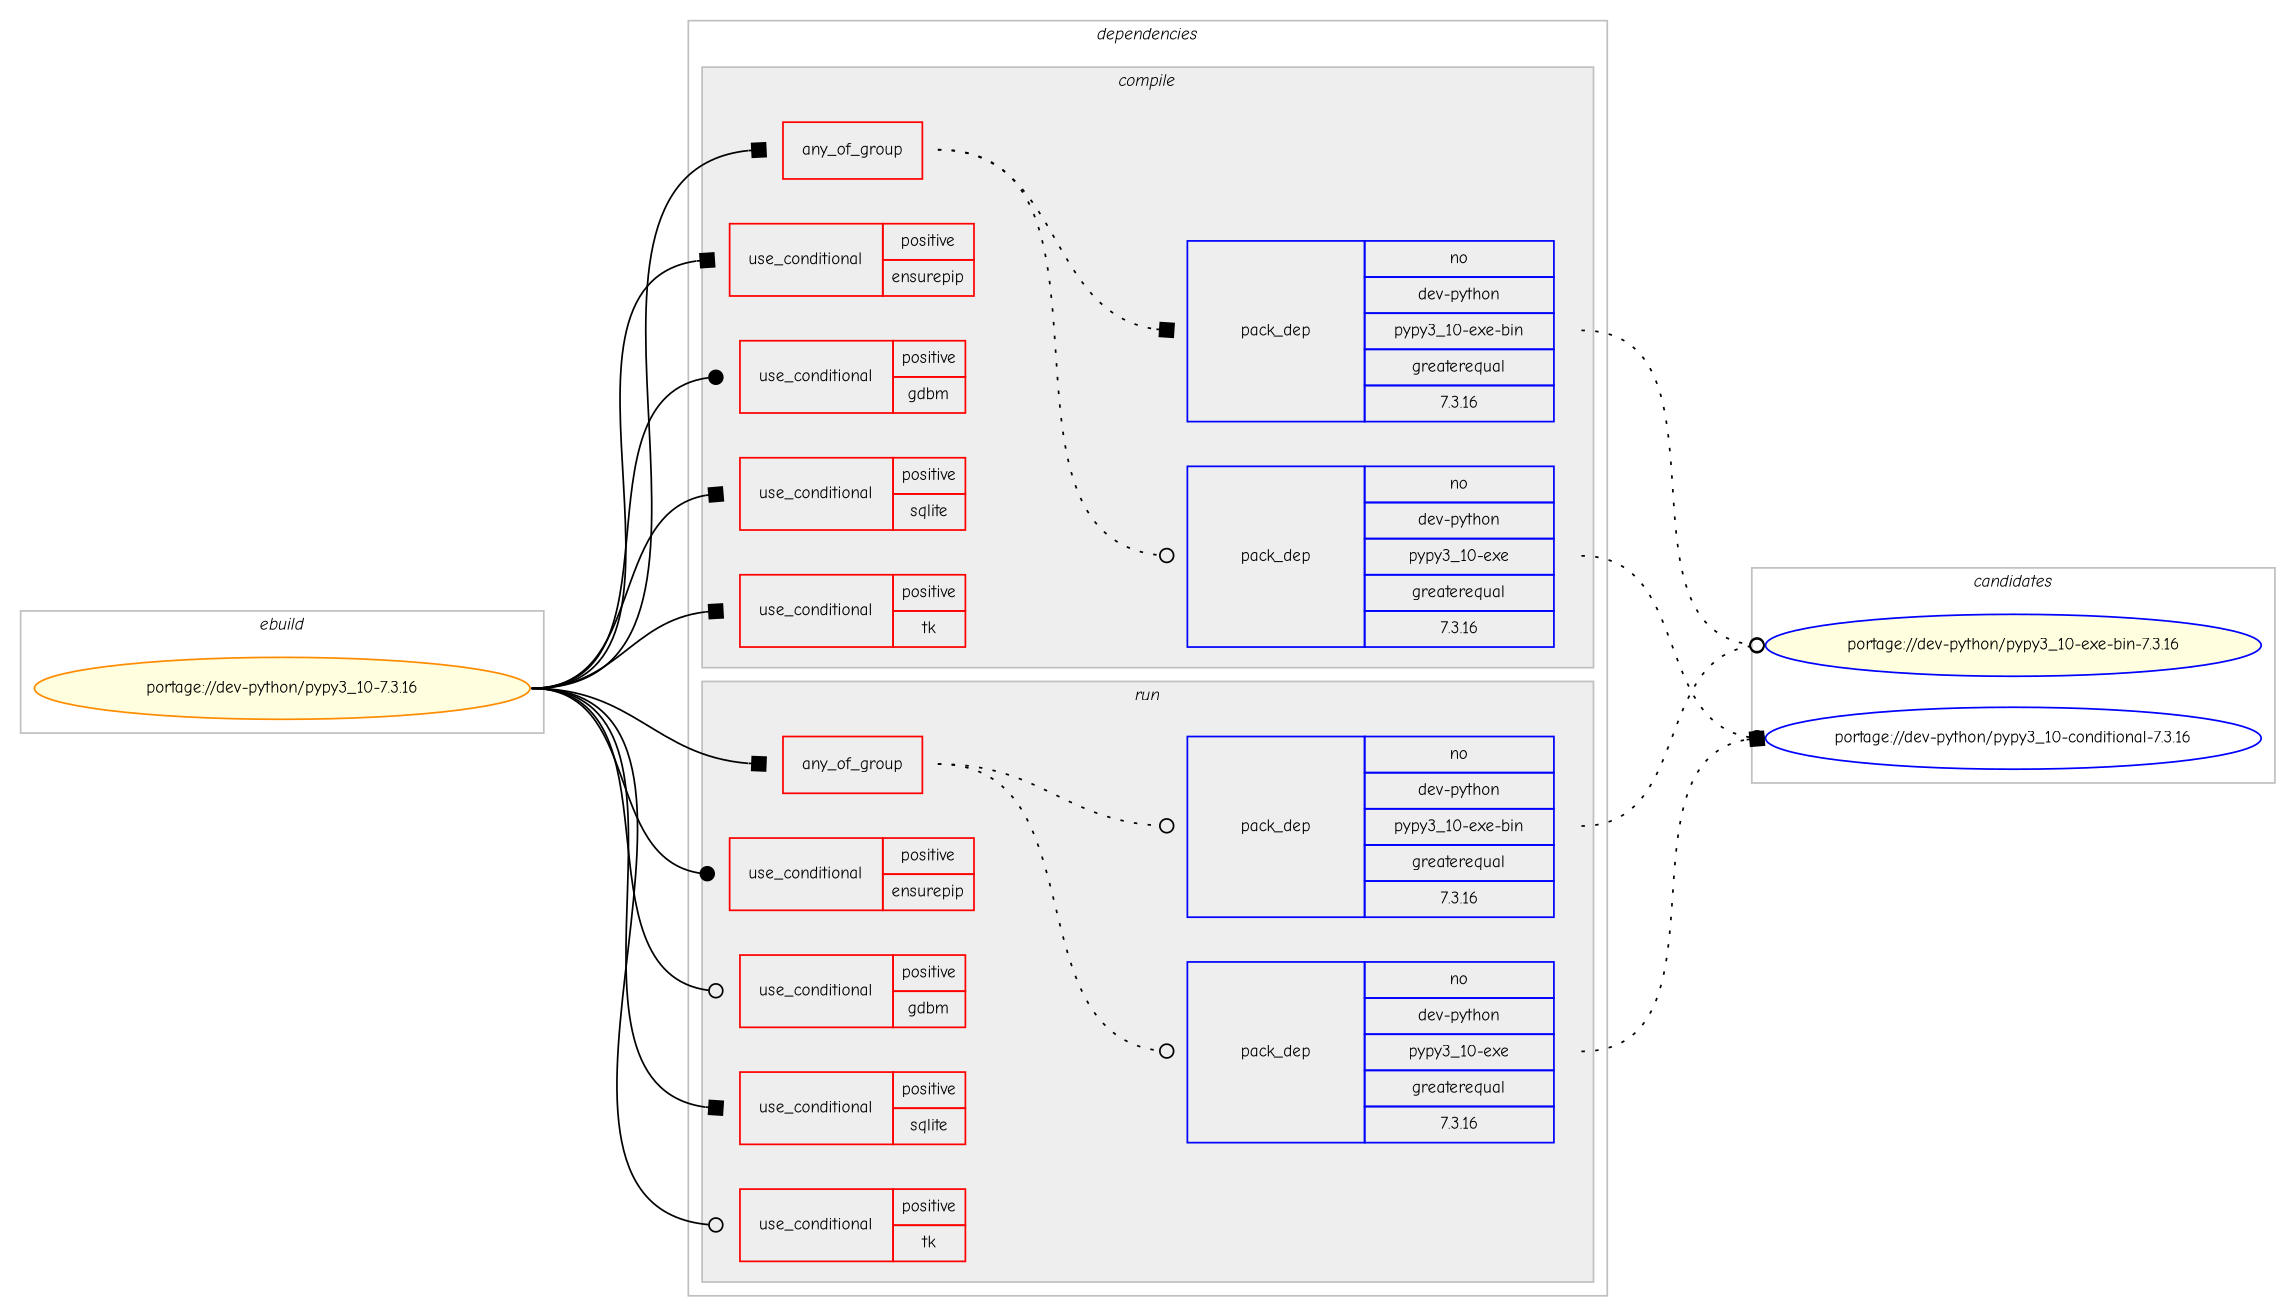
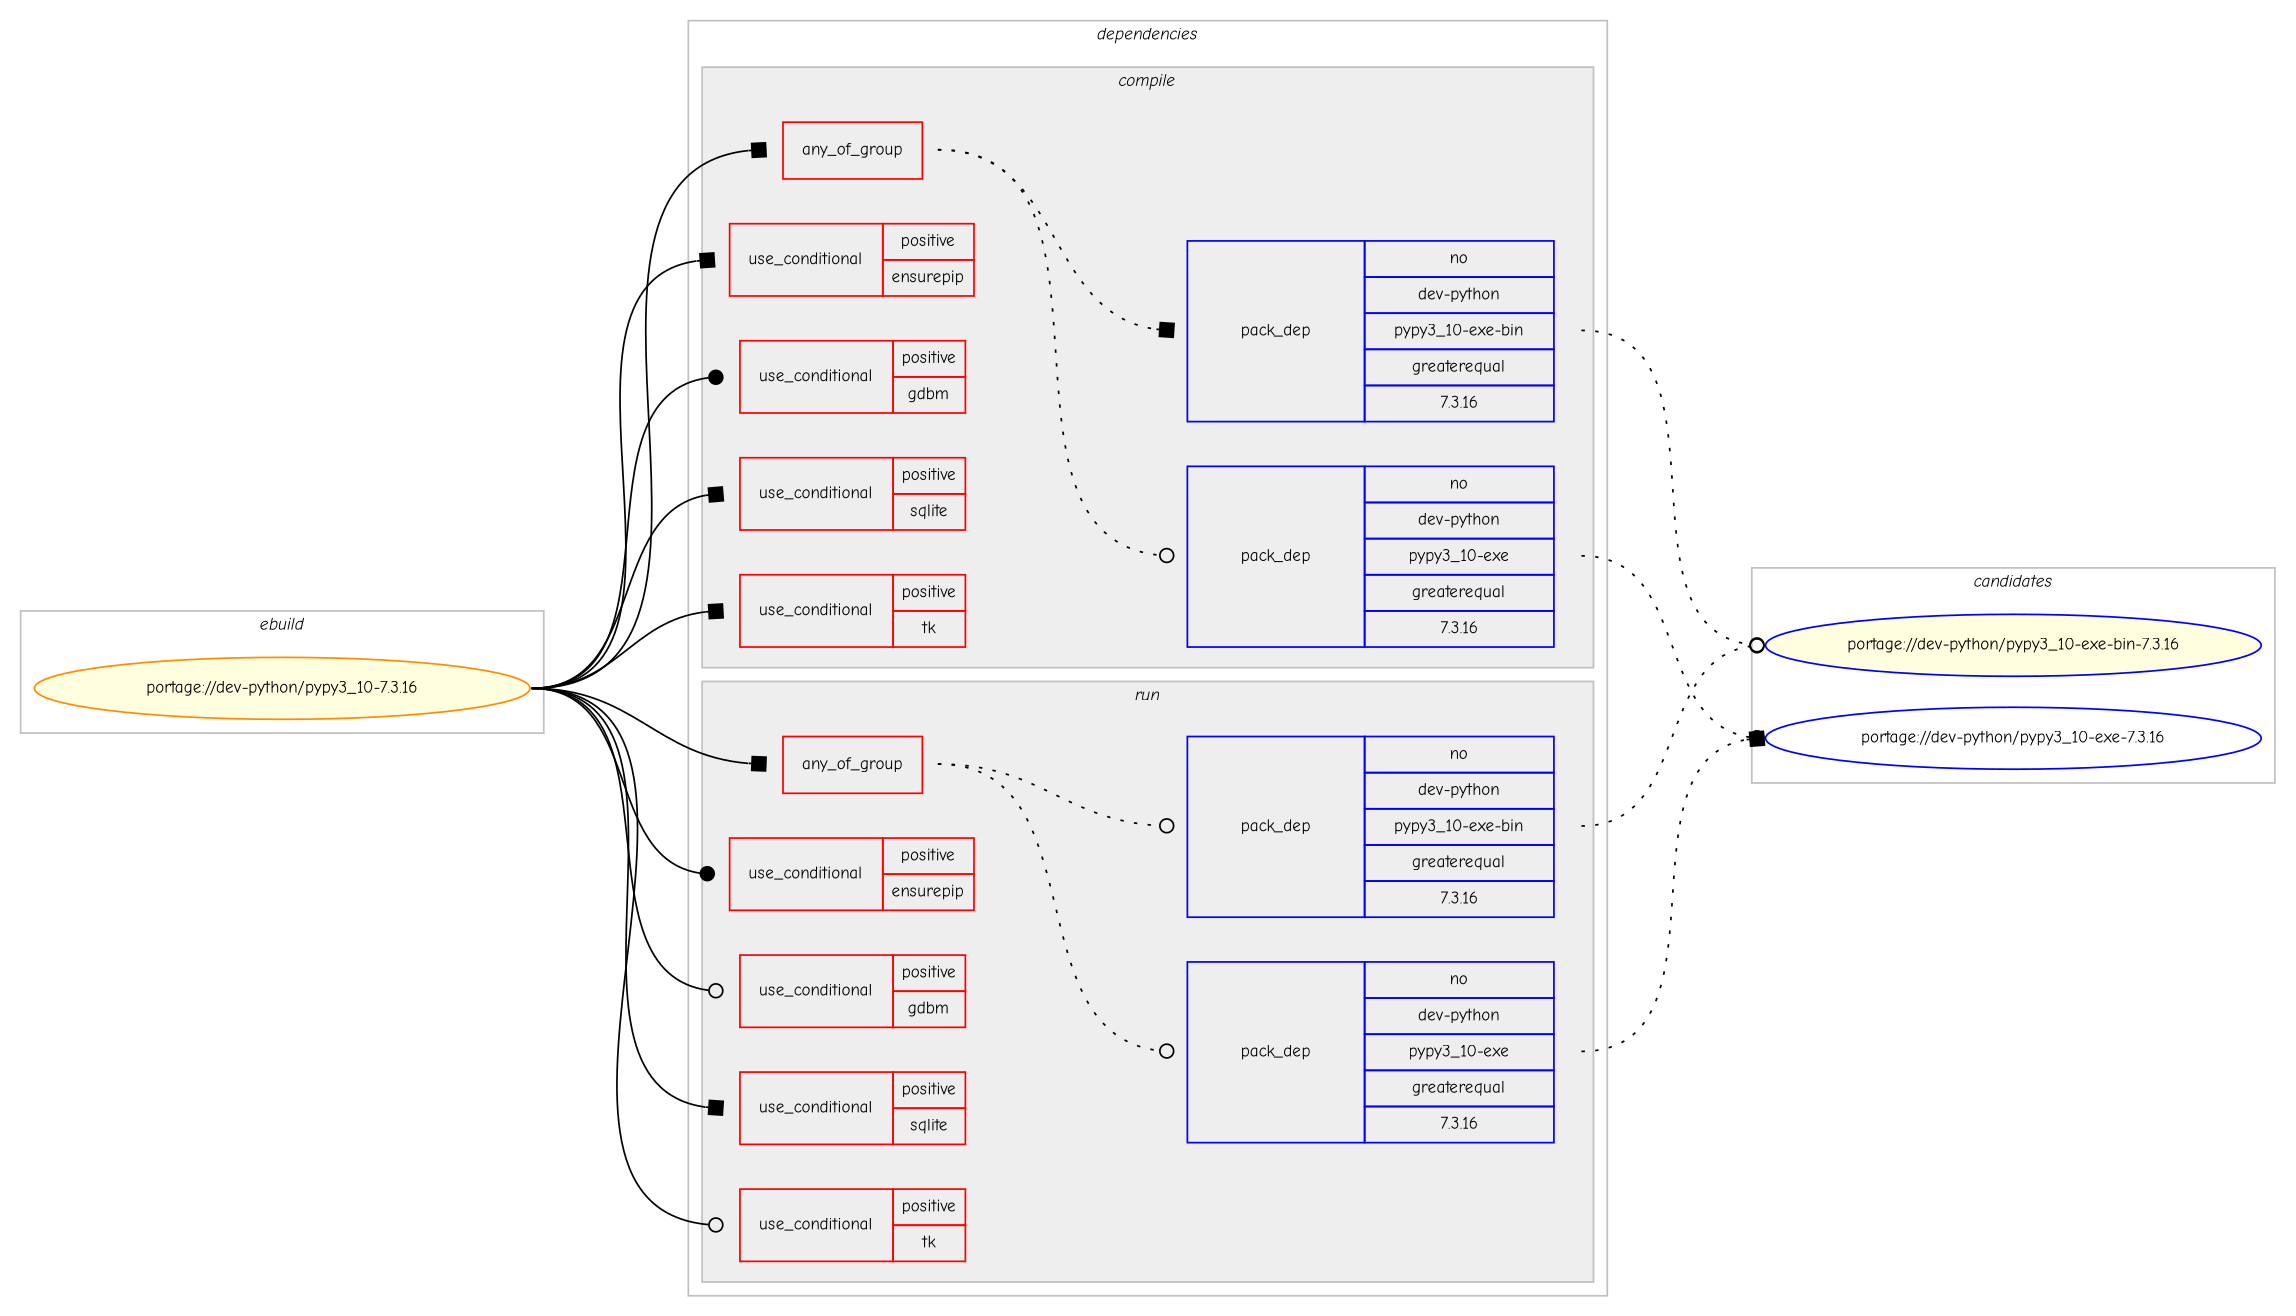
node "portage://dev-python/pypy3_10-conditional-7.3.16": label "portage://dev-python/pypy3_10-conditional-7.3.16" -> "portage://dev-python/pypy3_10-exe-7.3.16"
